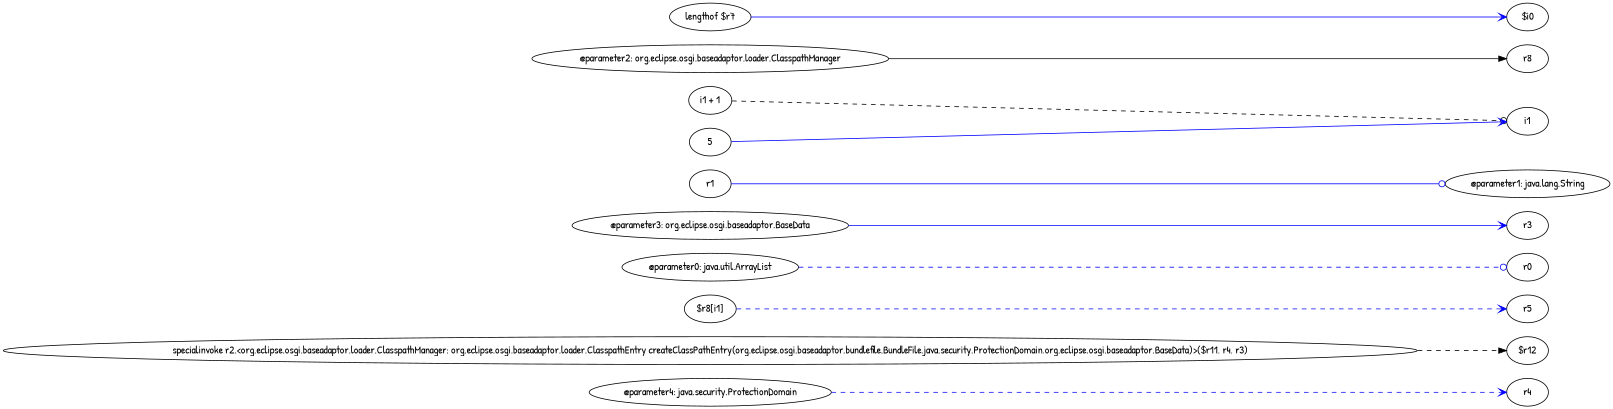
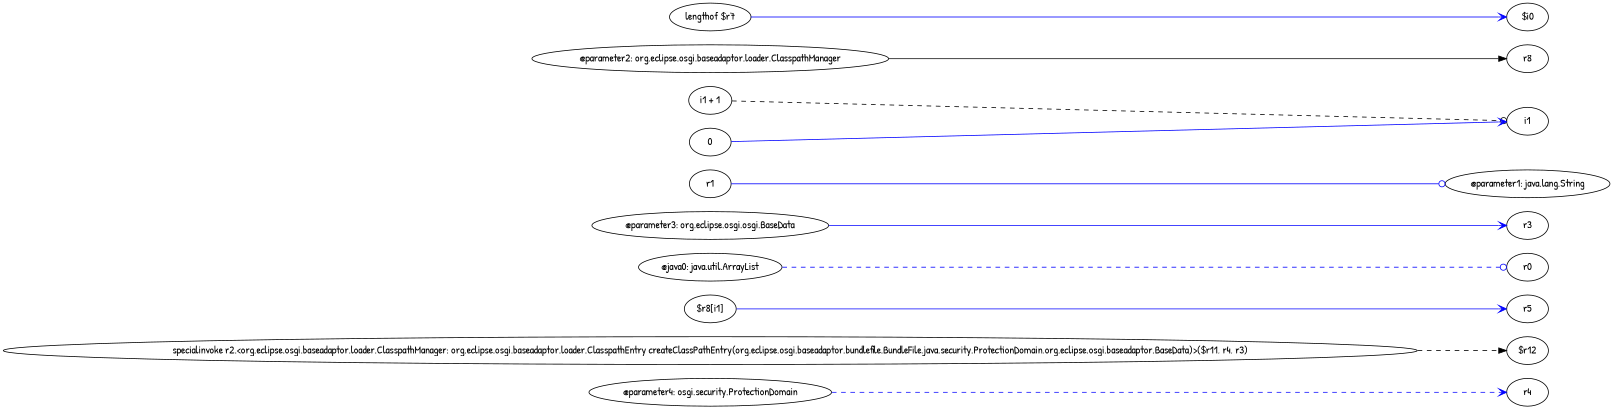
node "5": label "5" -> "0"
node "@parameter3: org.eclipse.osgi.baseadaptor.BaseData": label "@parameter3: org.eclipse.osgi.baseadaptor.BaseData" -> "@parameter3: org.eclipse.osgi.osgi.BaseData"
node "@parameter0: java.util.ArrayList": label "@parameter0: java.util.ArrayList" -> "@java0: java.util.ArrayList"
edge "$r8[i1]" -> "r5": style dashed -> solid
node "@parameter4: java.security.ProtectionDomain": label "@parameter4: java.security.ProtectionDomain" -> "@parameter4: osgi.security.ProtectionDomain"
